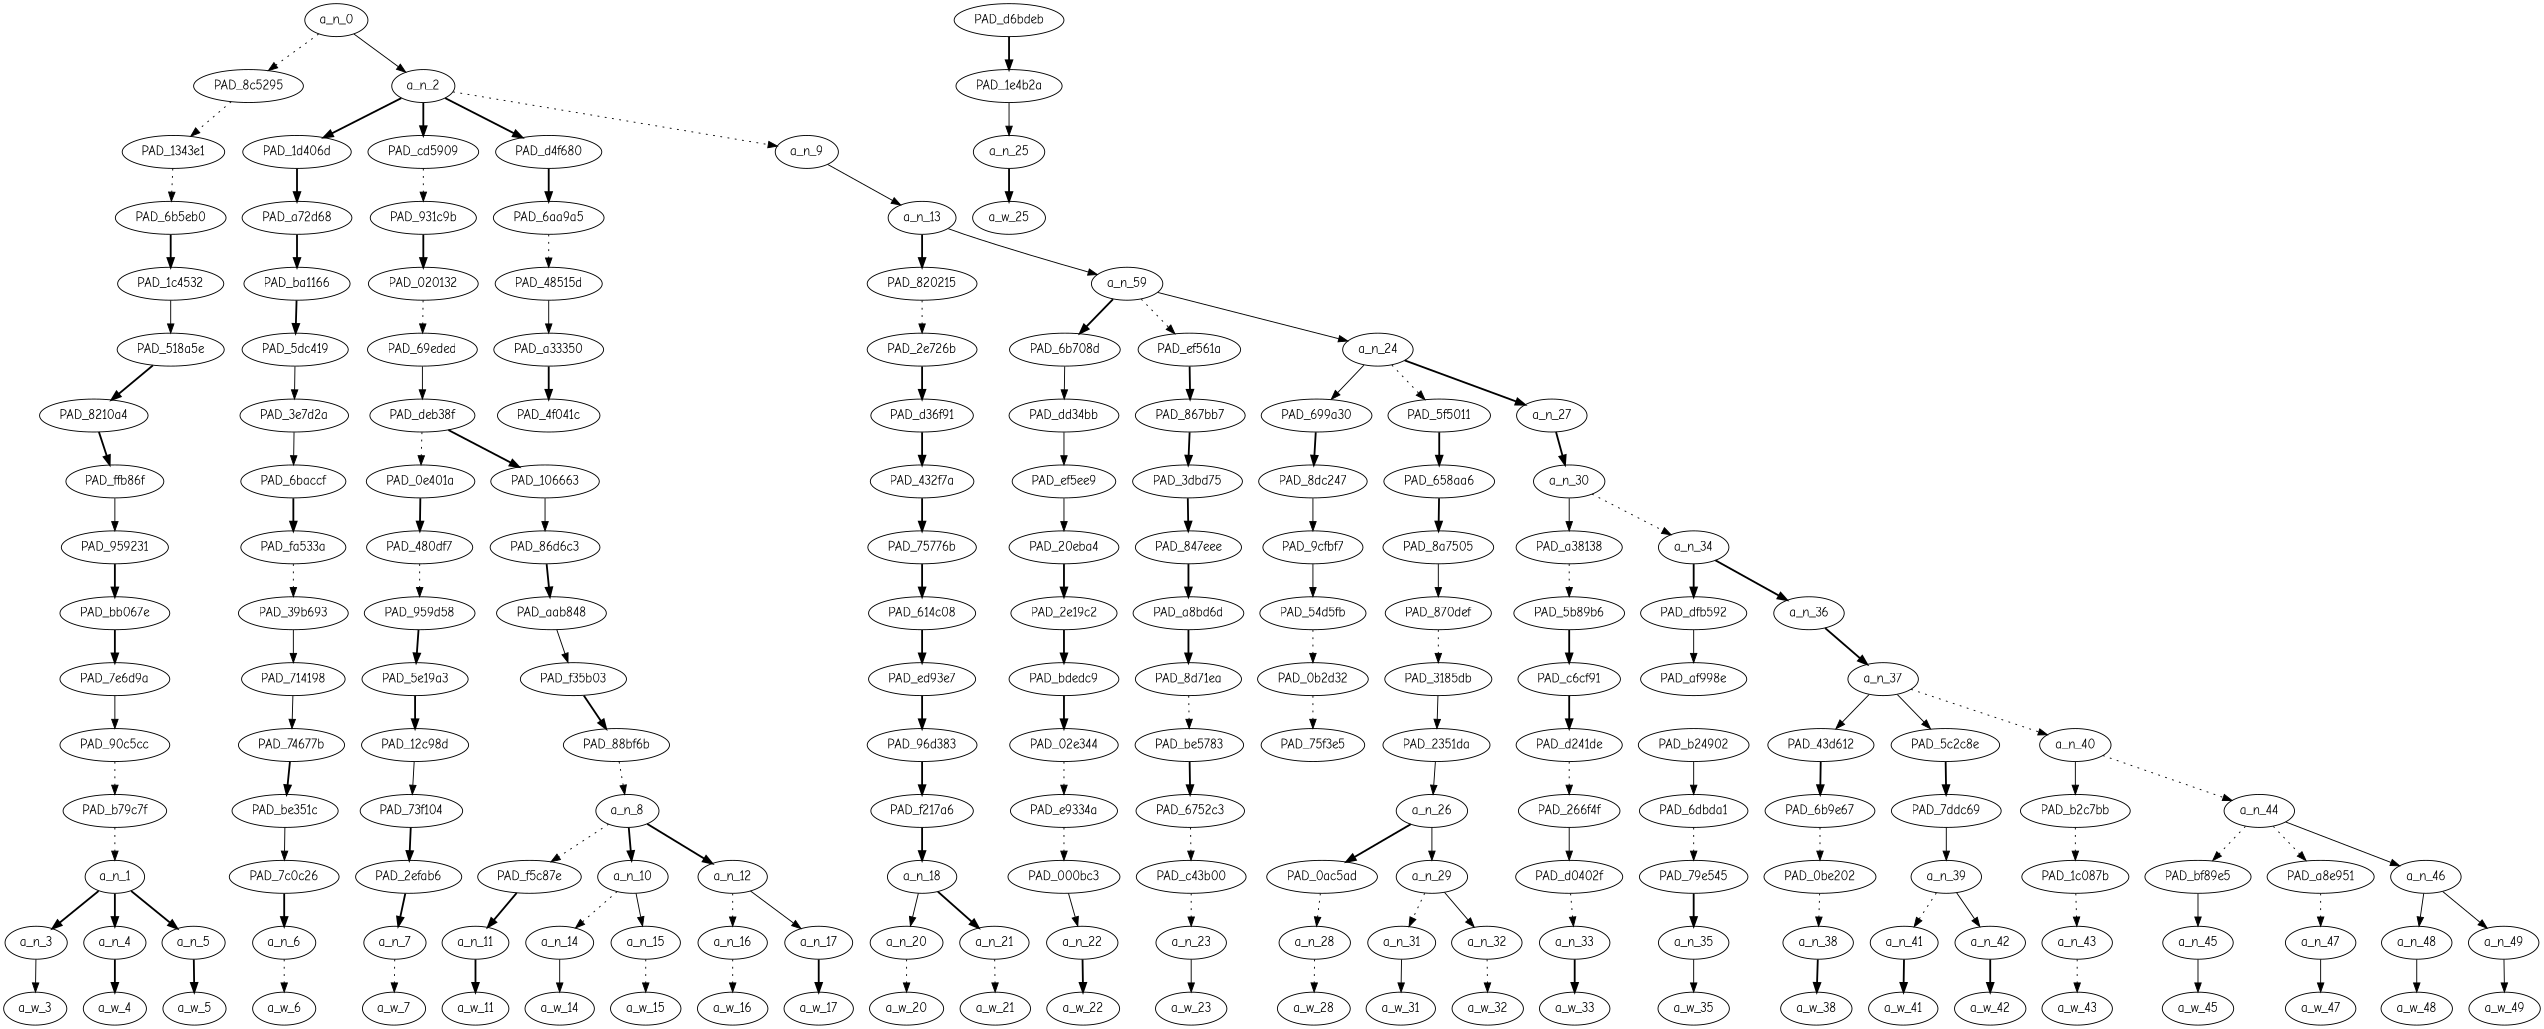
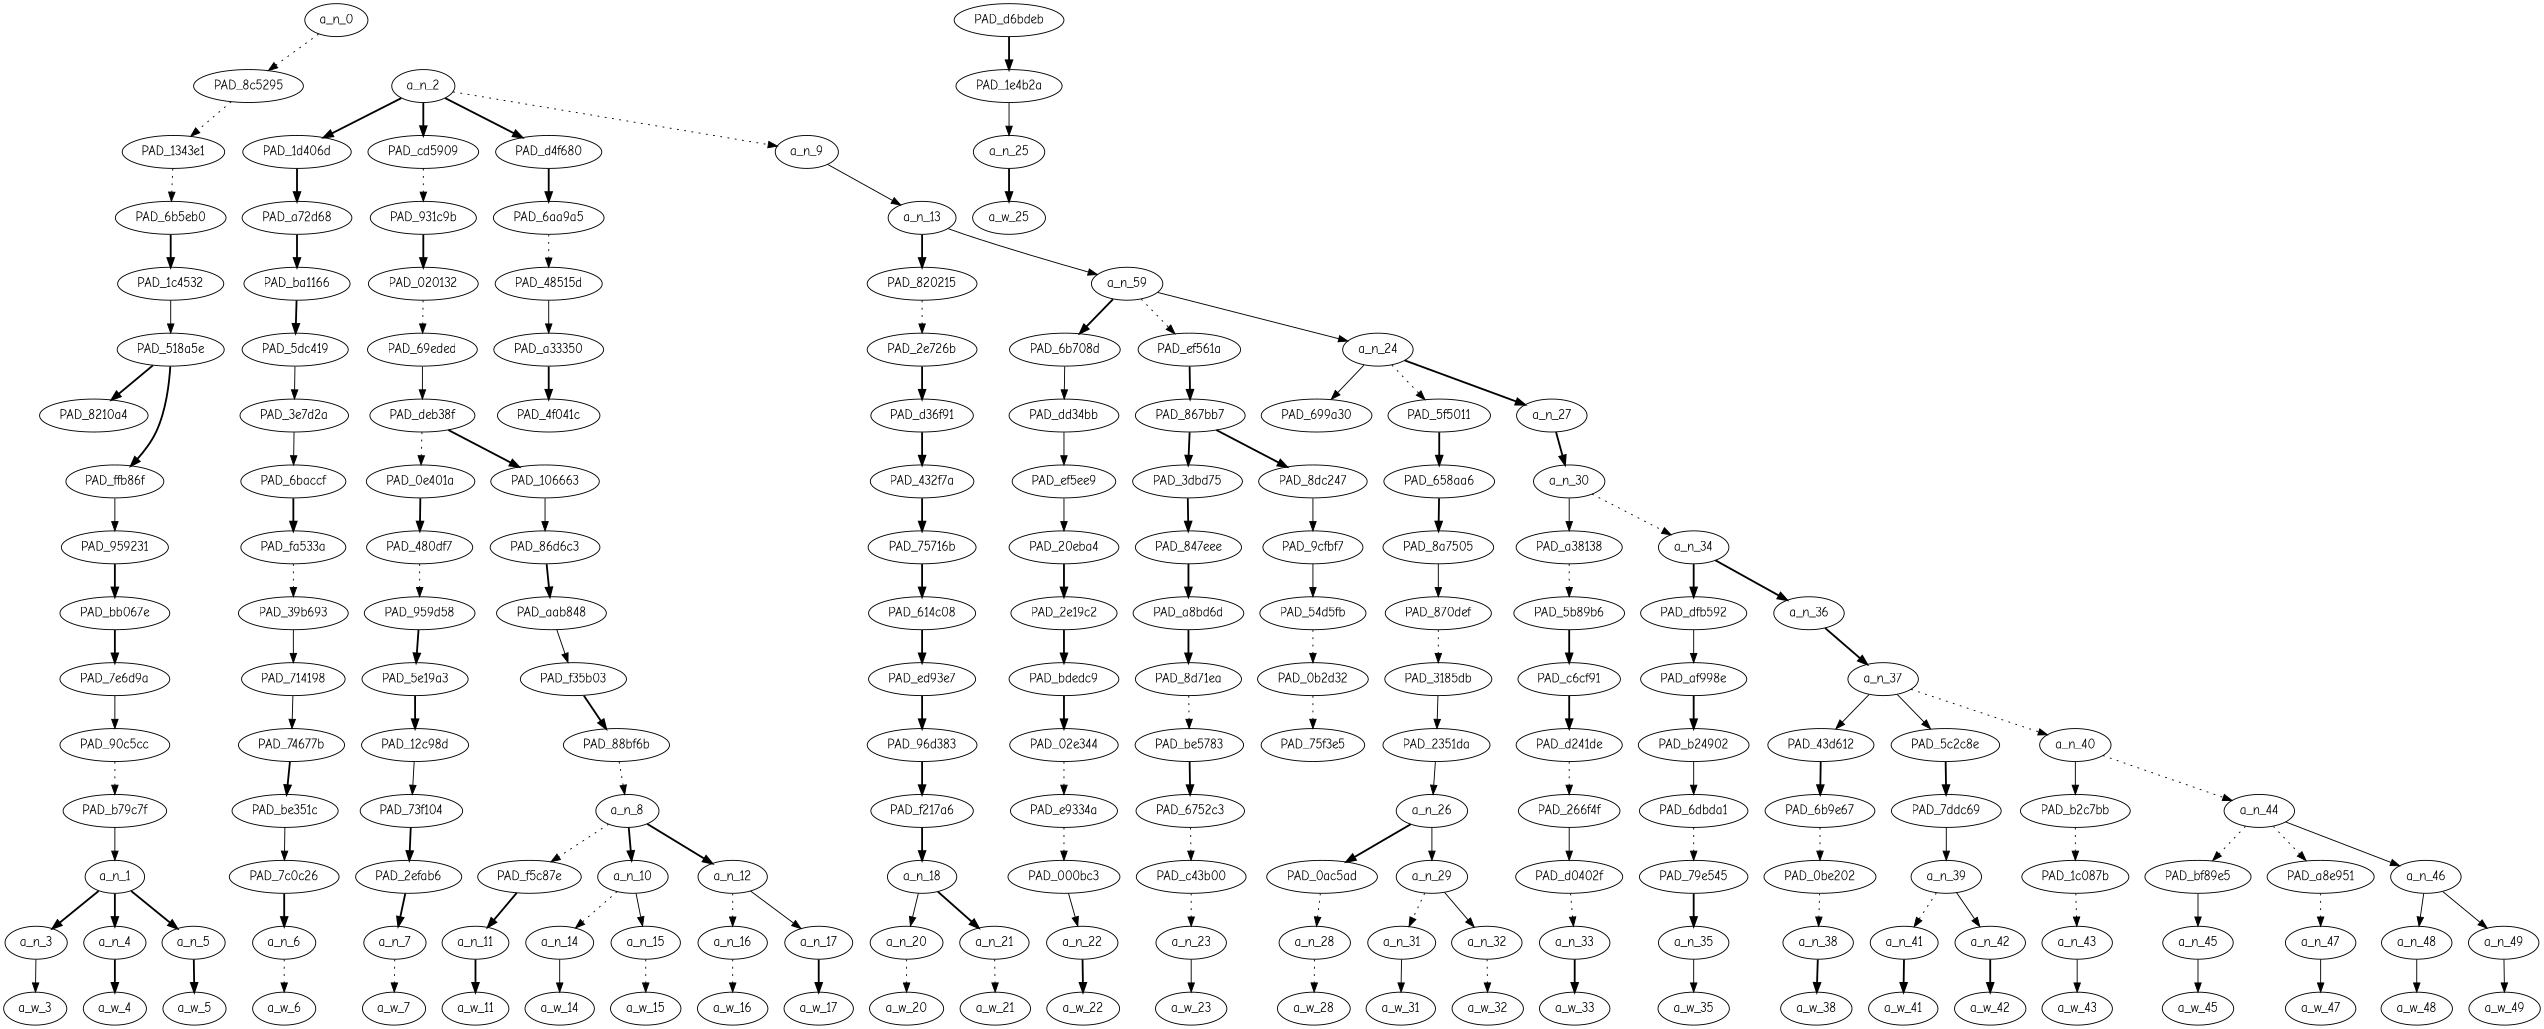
edge "a_n_0" -> "a_n_2": removed
edge "PAD_8210a4" -> "PAD_ffb86f": now "PAD_518a5e" -> "PAD_ffb86f"
edge "PAD_699a30" -> "PAD_8dc247": now "PAD_867bb7" -> "PAD_8dc247"
node "PAD_75776b": label "PAD_75776b" -> "PAD_75716b"
edge "PAD_af998e" -> "PAD_b24902": added
edge "PAD_b79c7f" -> "a_n_1": style dotted -> solid
edge "a_n_43" -> "a_w_43": style dotted -> solid
